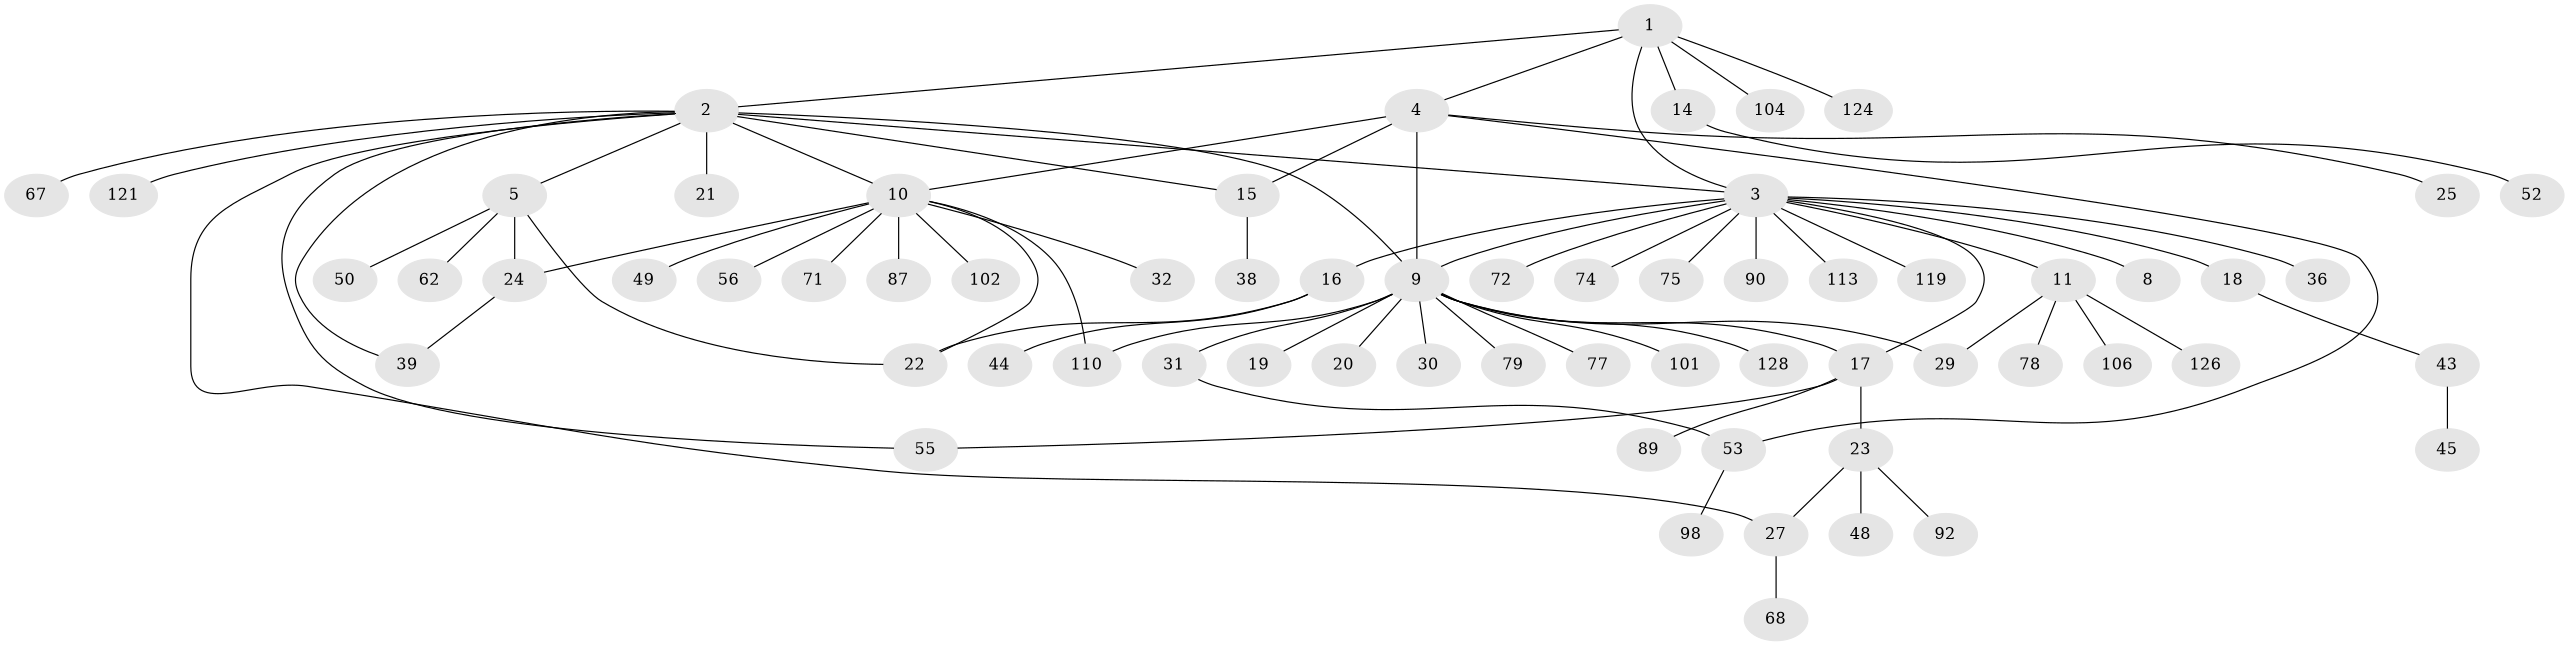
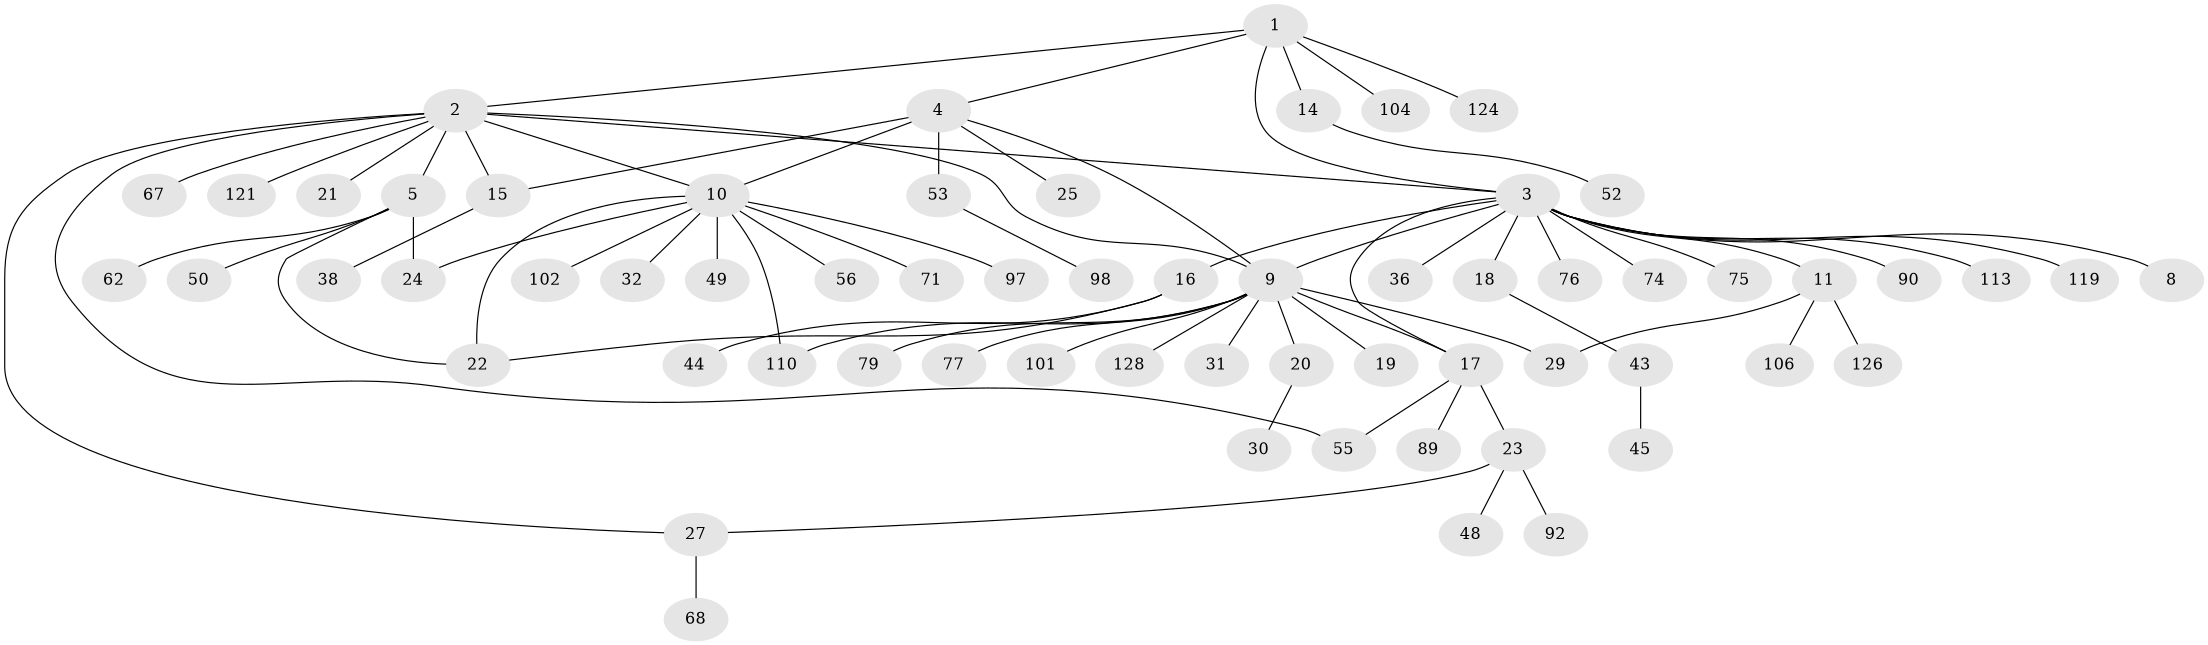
node "87": label "87" -> "97"
node "72": label "72" -> "76"
edge "9" -- "30": now "20" -- "30"
node "39": removed
node "78": removed
edge "31" -- "53": removed
